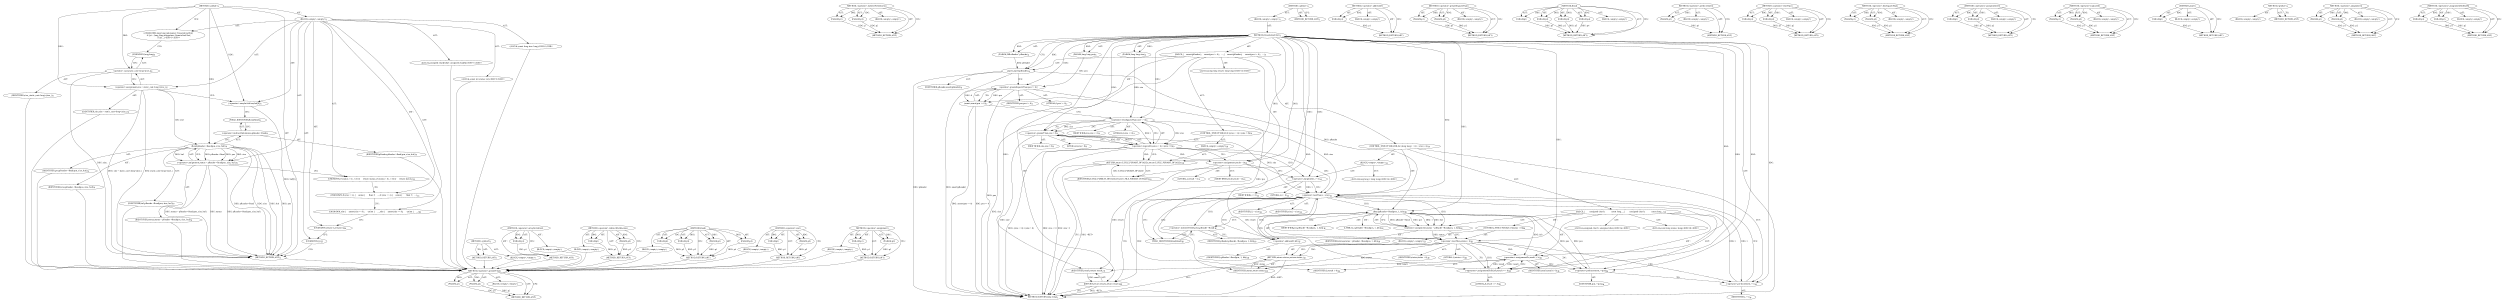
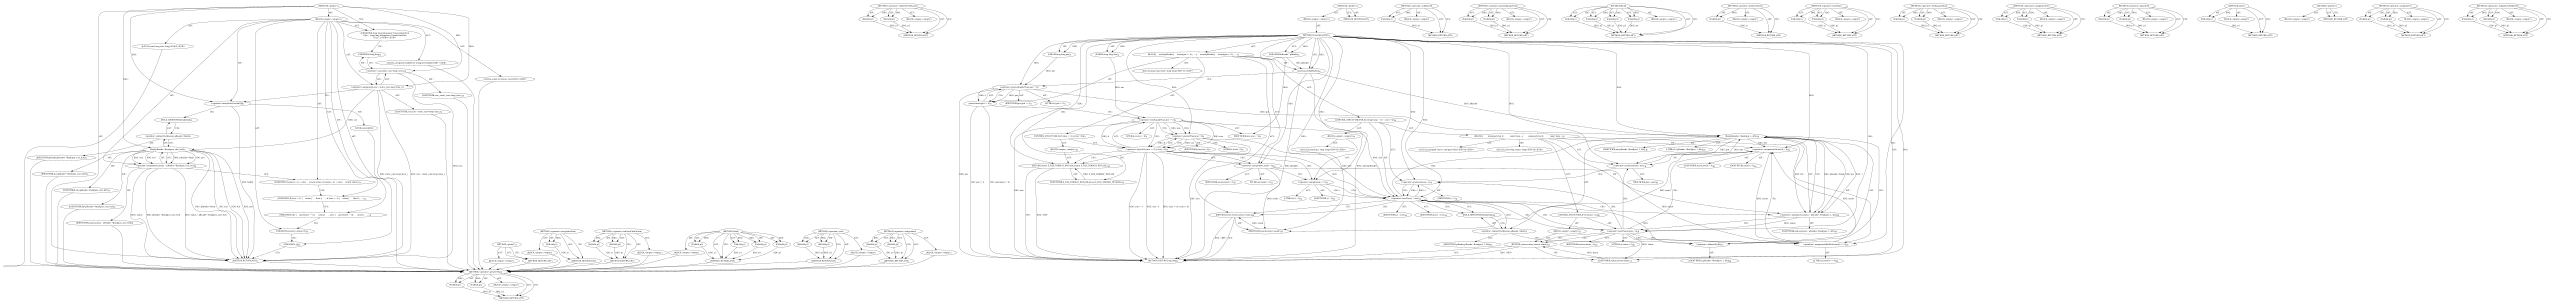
edge "(METHOD,UnserializeUInt)" -> "(<operator>.lessEqualsThan,size <= 0)": now "(METHOD,UnserializeUInt)" -> "(IDENTIFIER,size,size <= 0)"
node "(IDENTIFIER,pReader,assert(pReader))": removed
node "(LITERAL,8,buf[8])": added
edge "(<operator>.greaterEqualsThan,pos >= 0)" -> "(IDENTIFIER,b,result |= b)": now "(<operator>.greaterEqualsThan,pos >= 0)" -> "(Read,pReader->Read(pos, 1, &b))"
